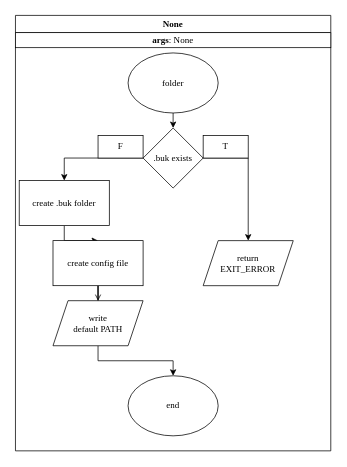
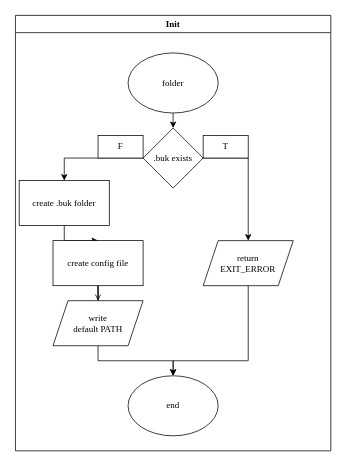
node "None": label "None" -> "Init"
node "args: None": removed
edge "return EXIT_ERROR" -> "end": added
